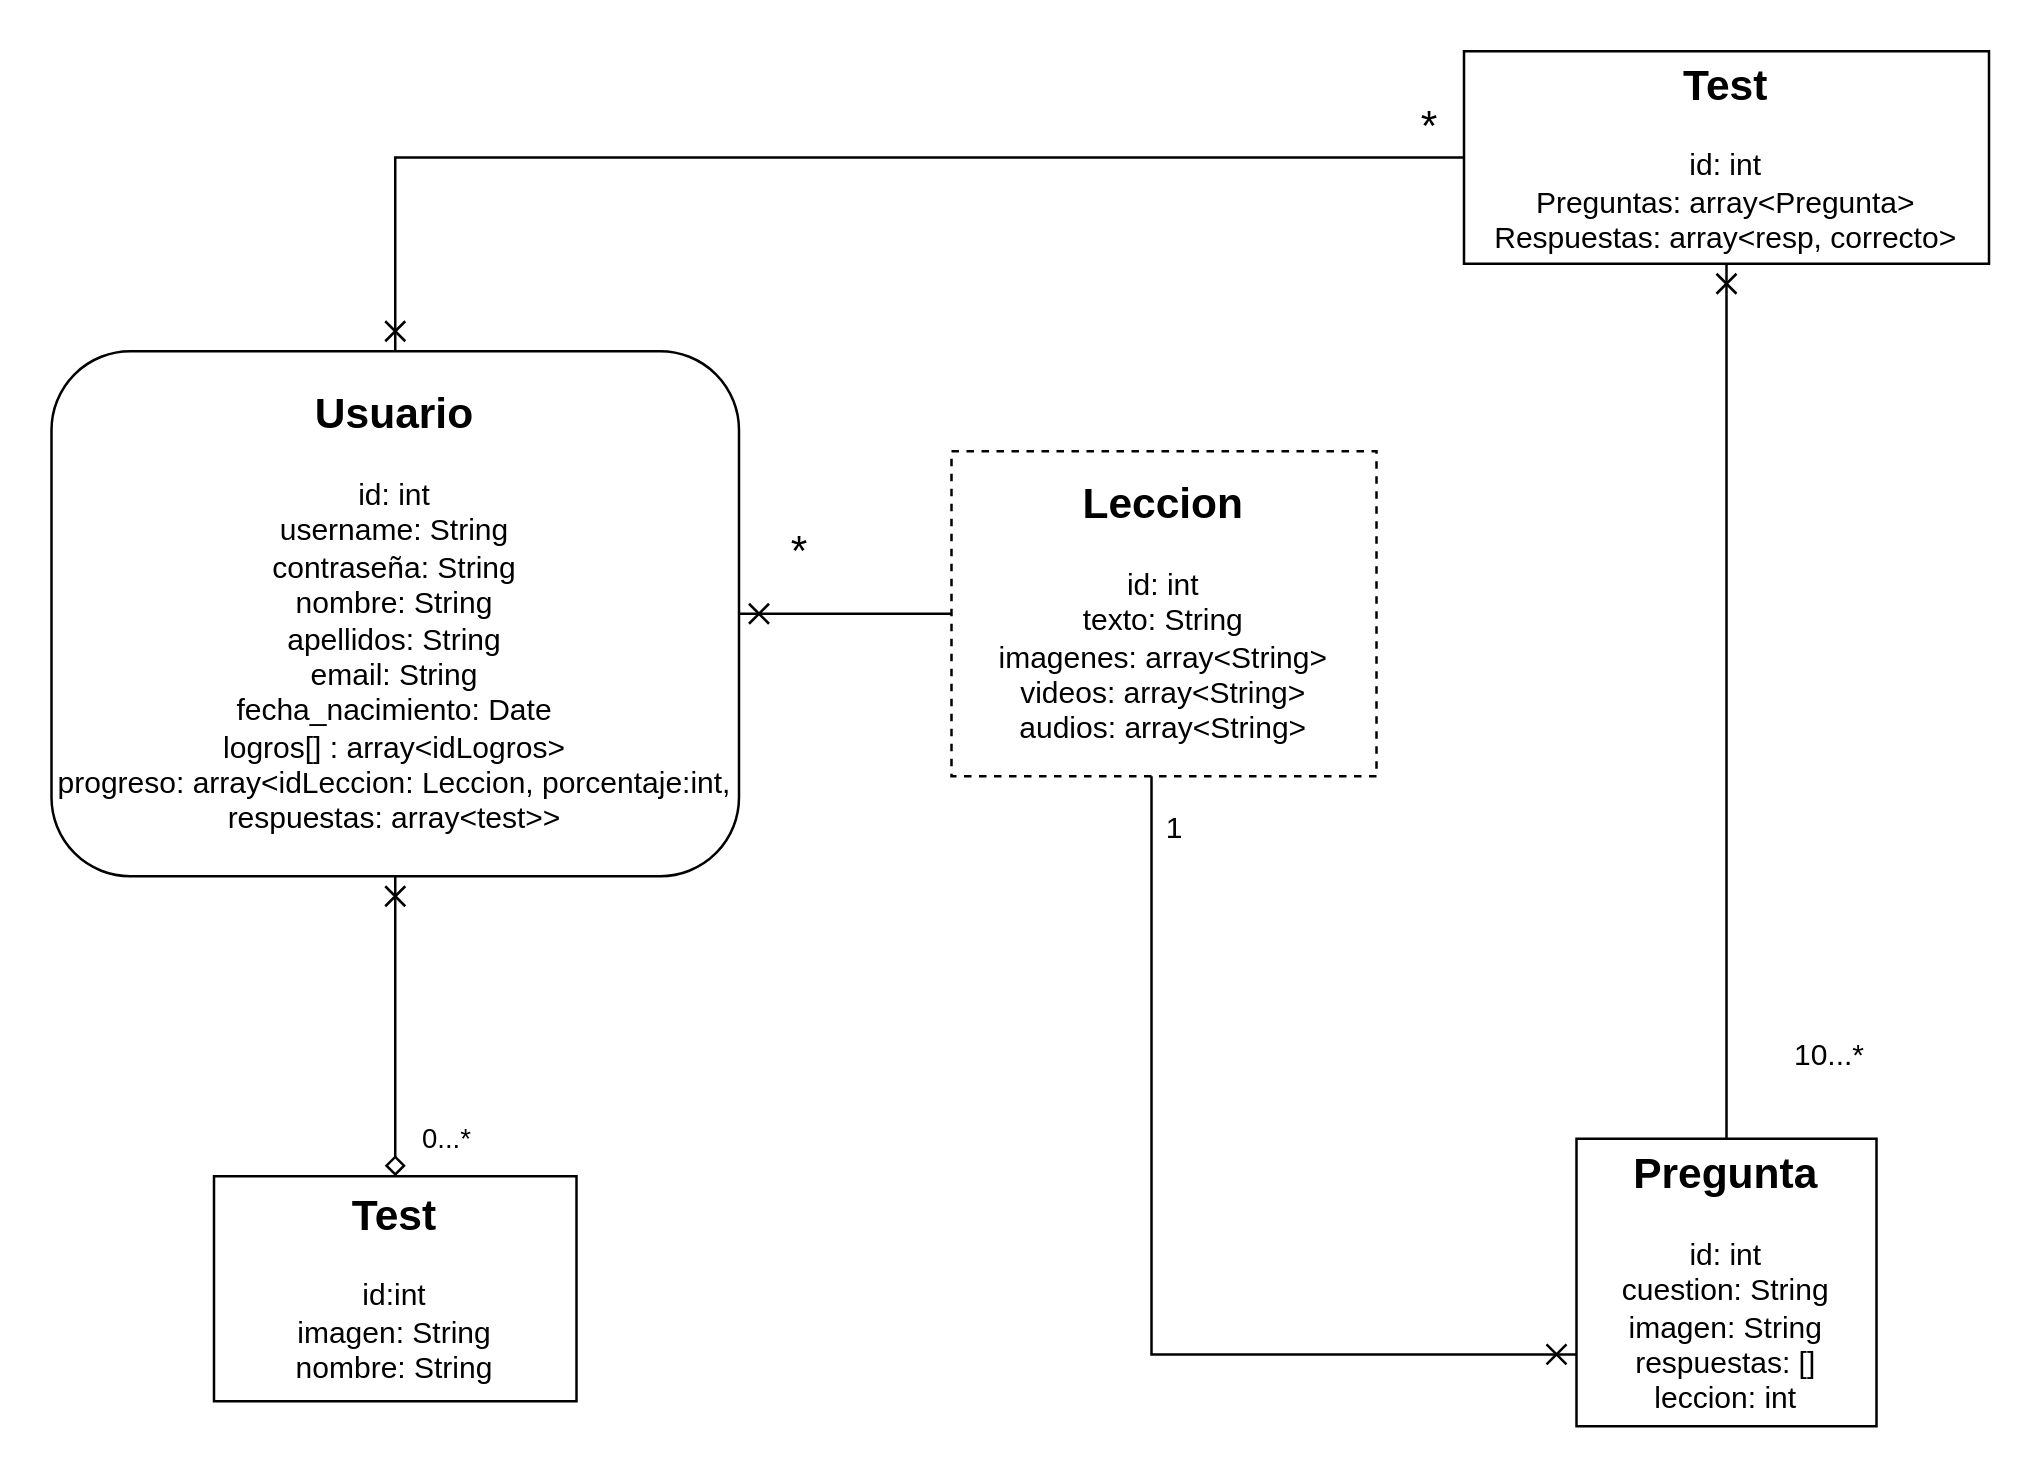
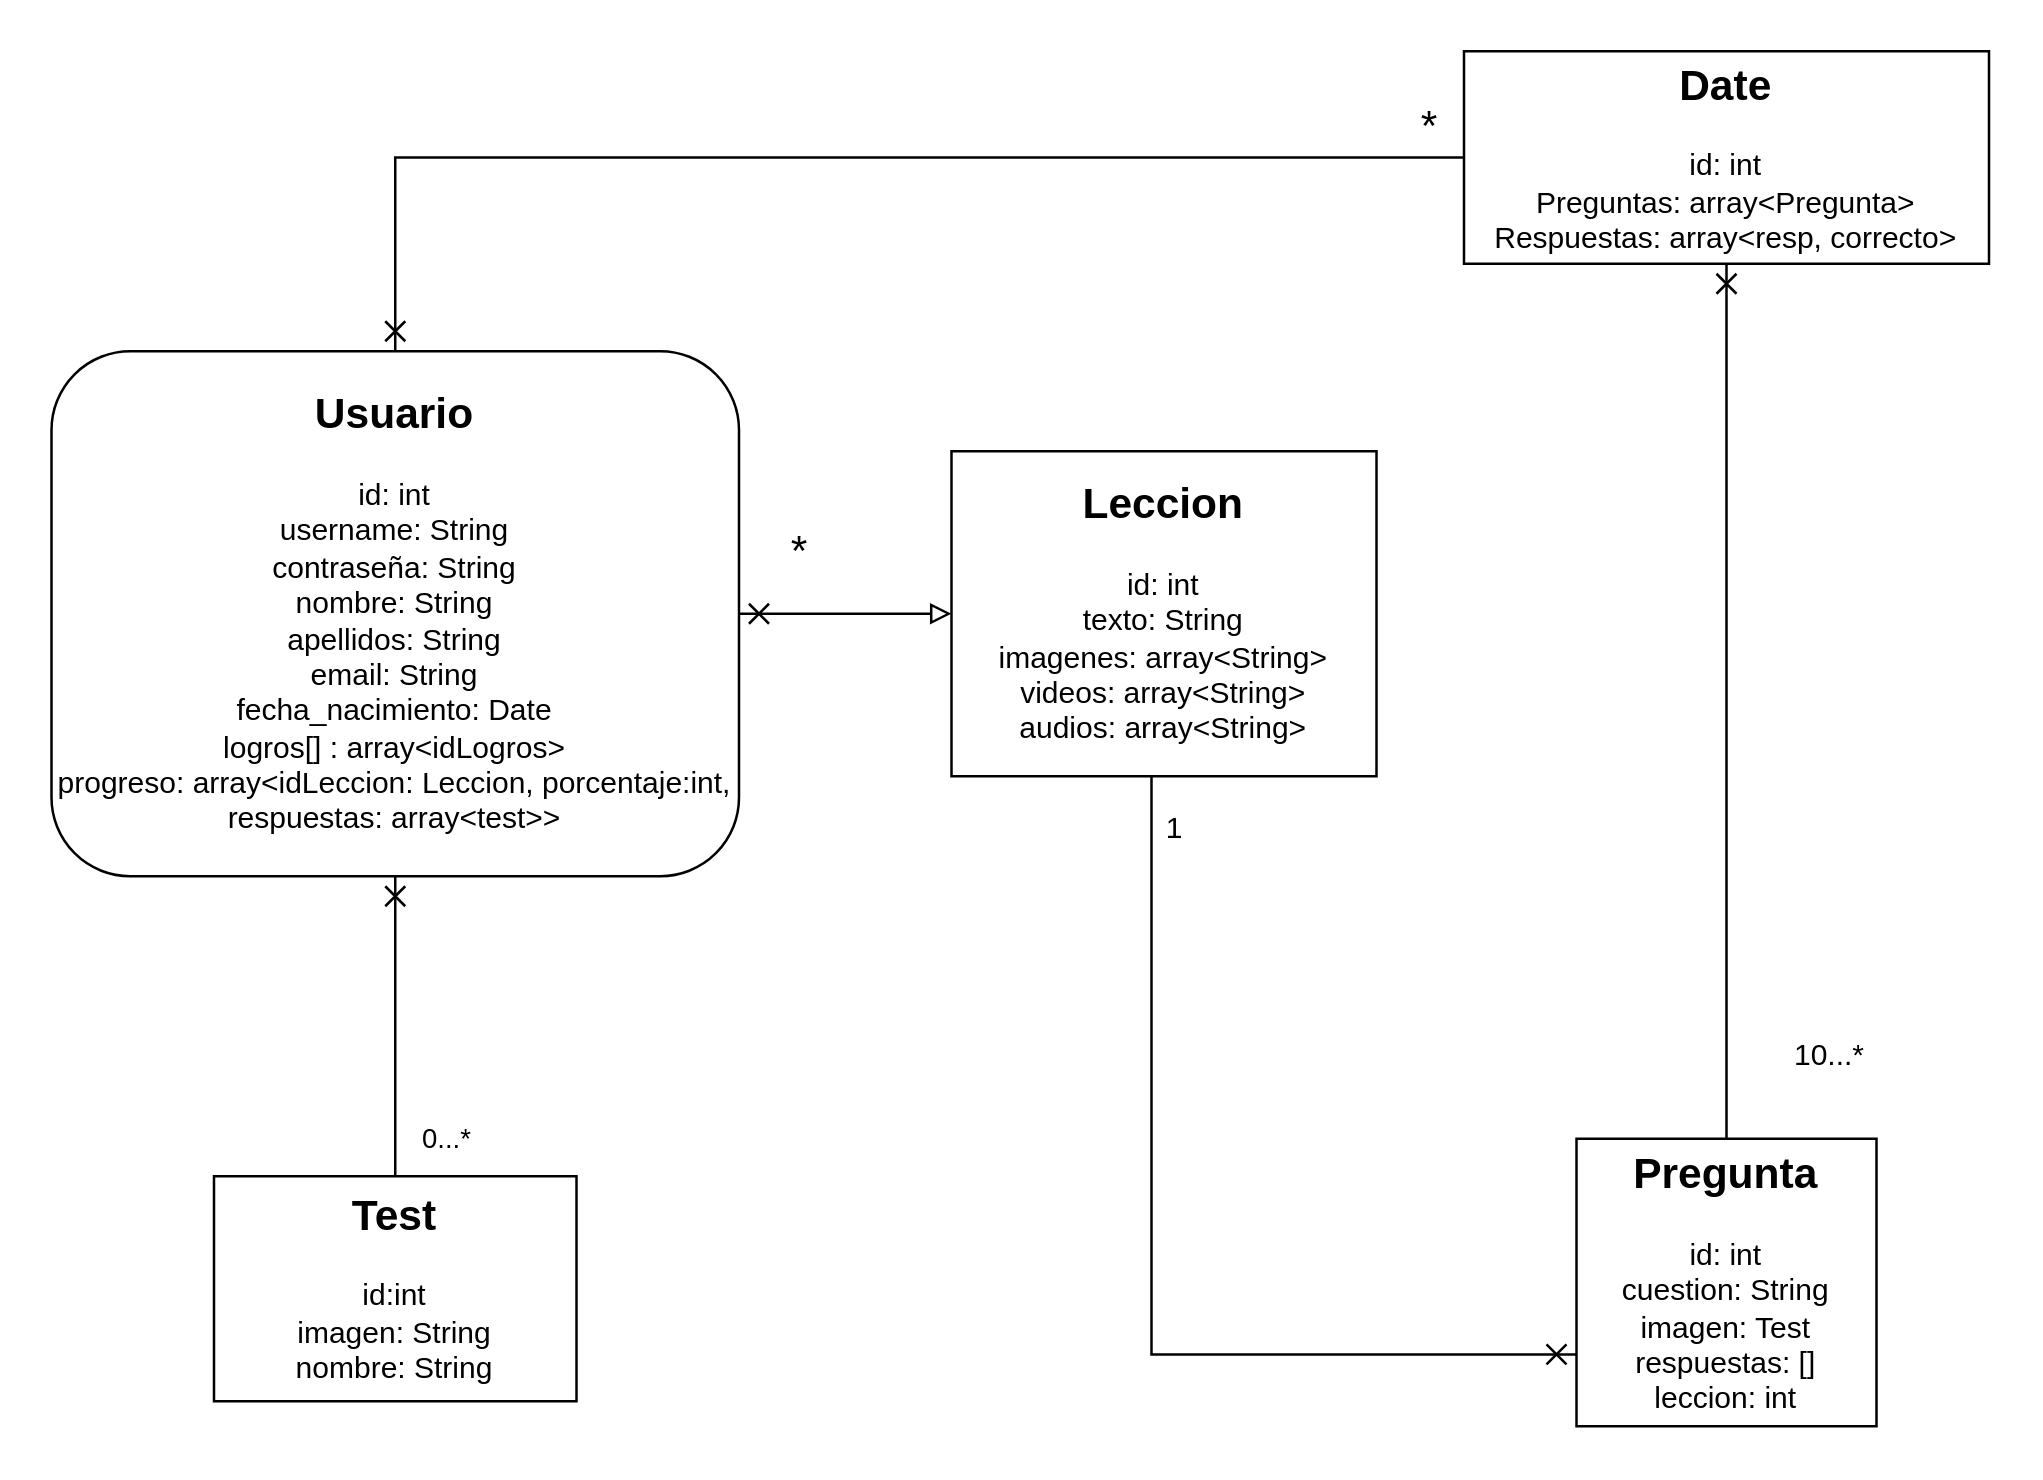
node "Test id: int Preguntas: array<Pregunta> Respuestas: array<resp, correcto>": label "Test id: int Preguntas: array<Pregunta> Respuestas: array<resp, correcto>" -> "Date id: int Preguntas: array<Pregunta> Respuestas: array<resp, correcto>"
edge "Leccion id: int texto: String imagenes: array<String> videos: array<String> audios: array<String>" -> "Usuario id: int username: String contraseña: String nombre: String apellidos: String email: String fecha_nacimiento: Date logros[] : array<idLogros> progreso: array<idLeccion: Leccion, porcentaje:int, respuestas: array<test>>": arrowhead none -> block
node "Leccion id: int texto: String imagenes: array<String> videos: array<String> audios: array<String>": style dashed -> solid
edge "Usuario id: int username: String contraseña: String nombre: String apellidos: String email: String fecha_nacimiento: Date logros[] : array<idLogros> progreso: array<idLeccion: Leccion, porcentaje:int, respuestas: array<test>>" -- "Test id:int imagen: String nombre: String": arrowhead diamond -> none
node "Pregunta id: int cuestion: String imagen: String respuestas: [] leccion: int": label "Pregunta id: int cuestion: String imagen: String respuestas: [] leccion: int" -> "Pregunta id: int cuestion: String imagen: Test respuestas: [] leccion: int"
